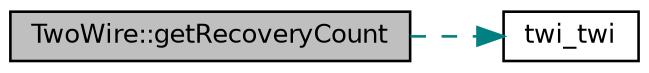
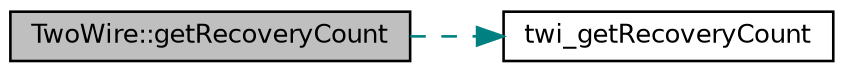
node "twi_twi": label "twi_twi" -> "twi_getRecoveryCount"
